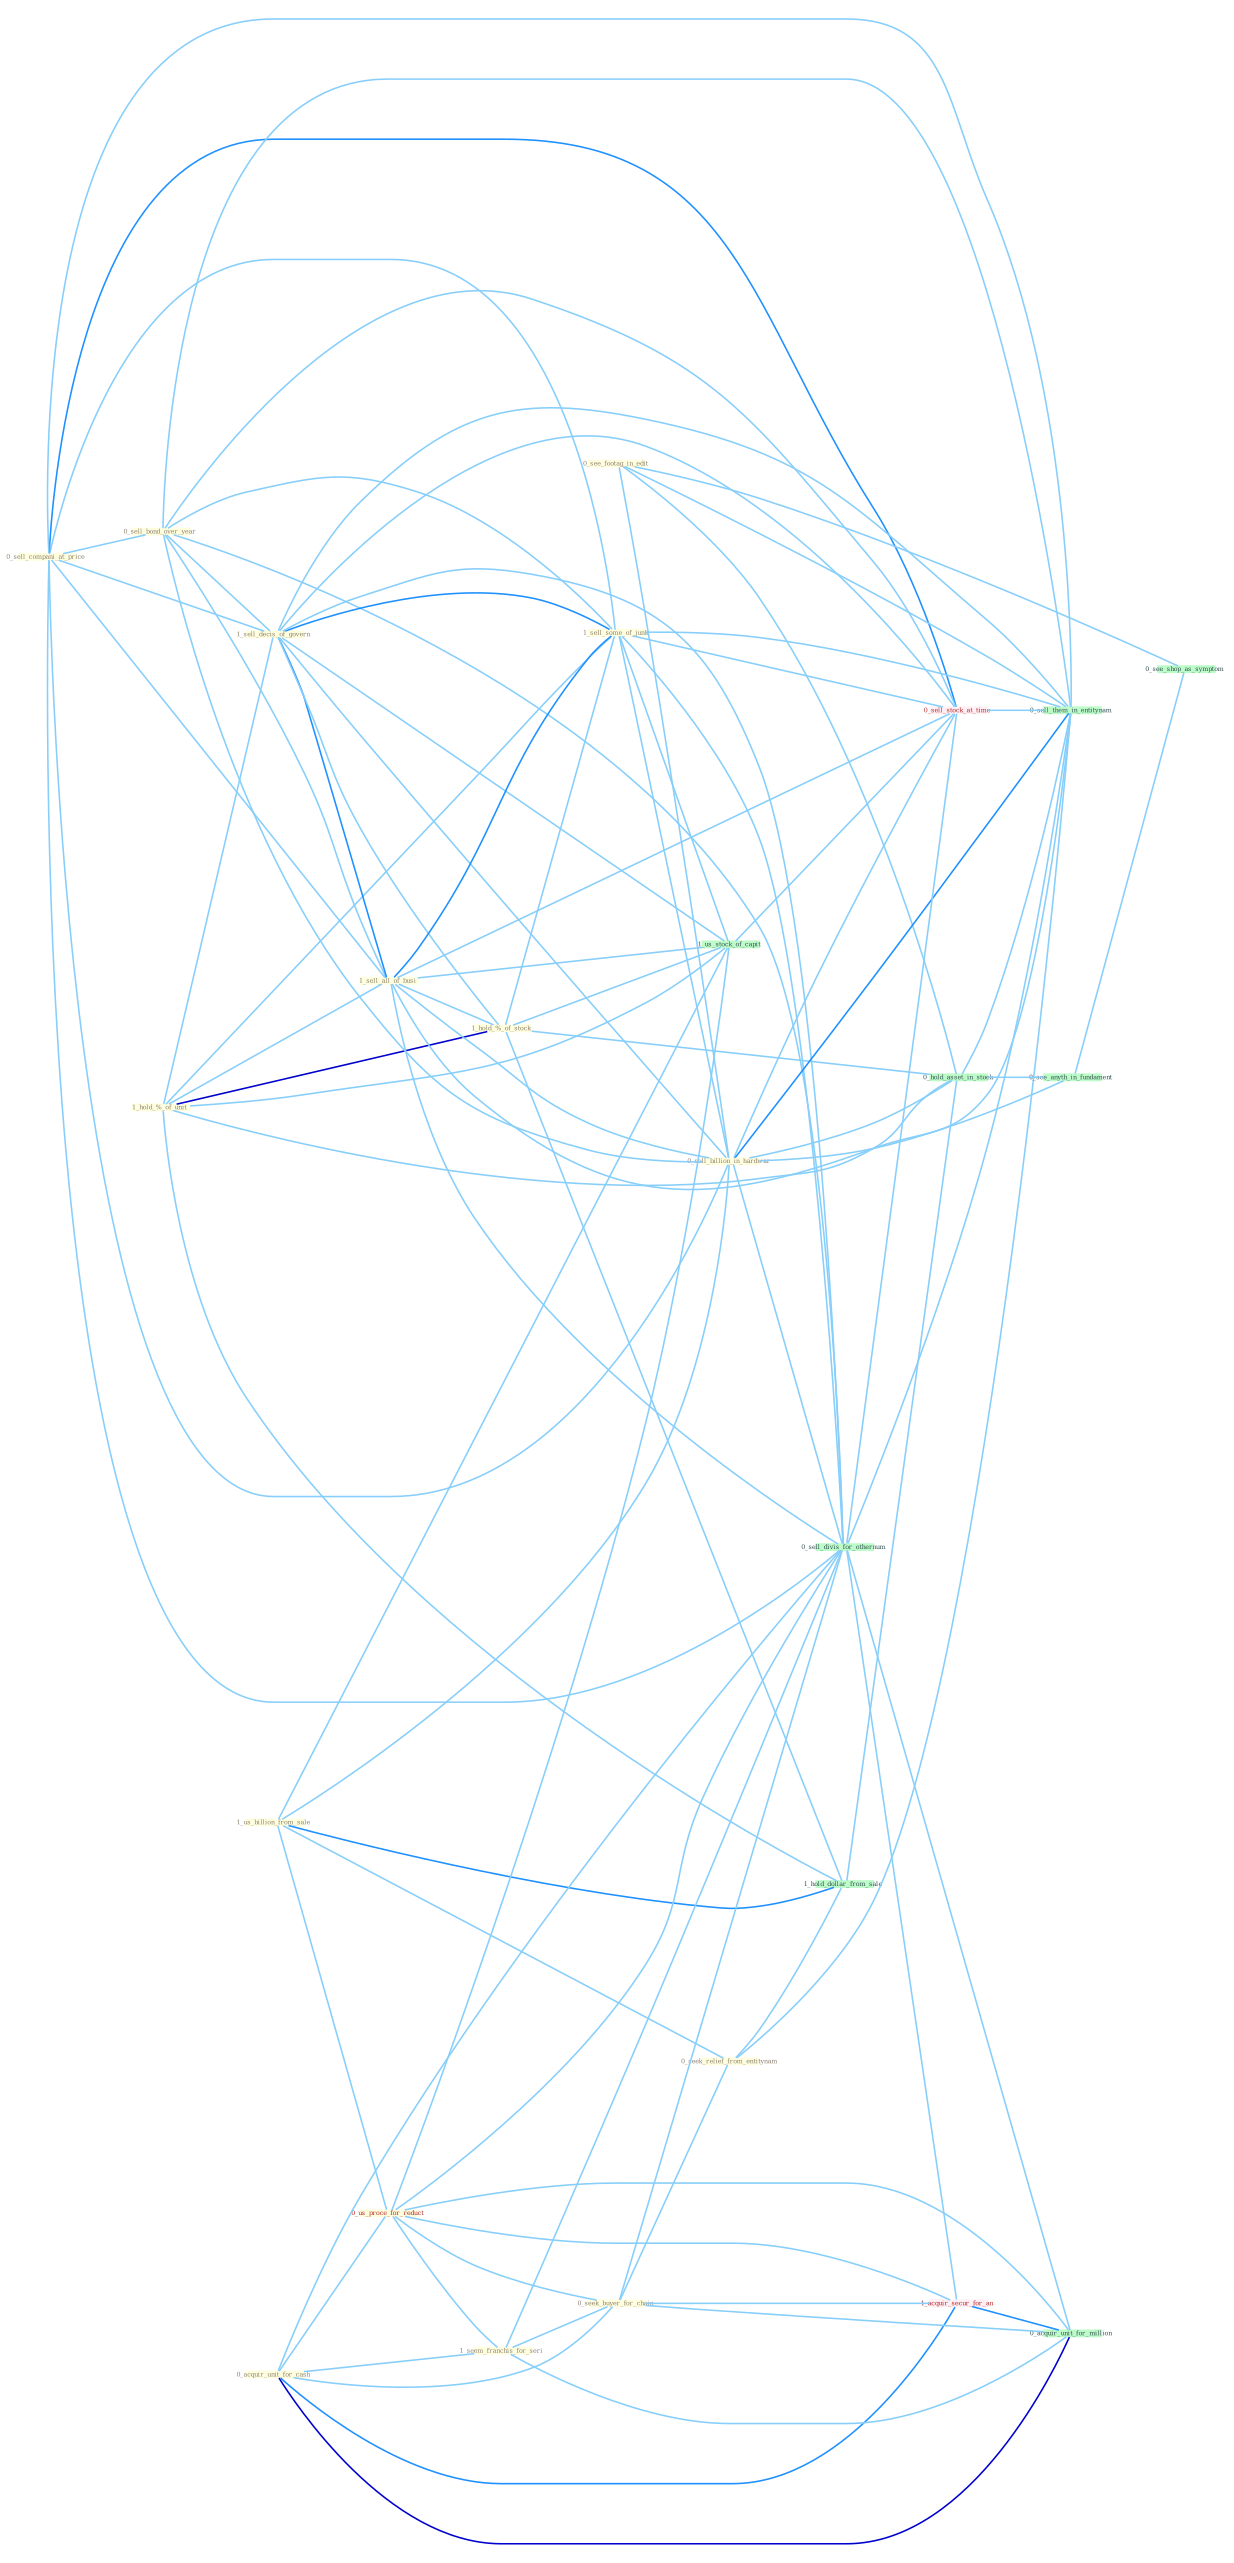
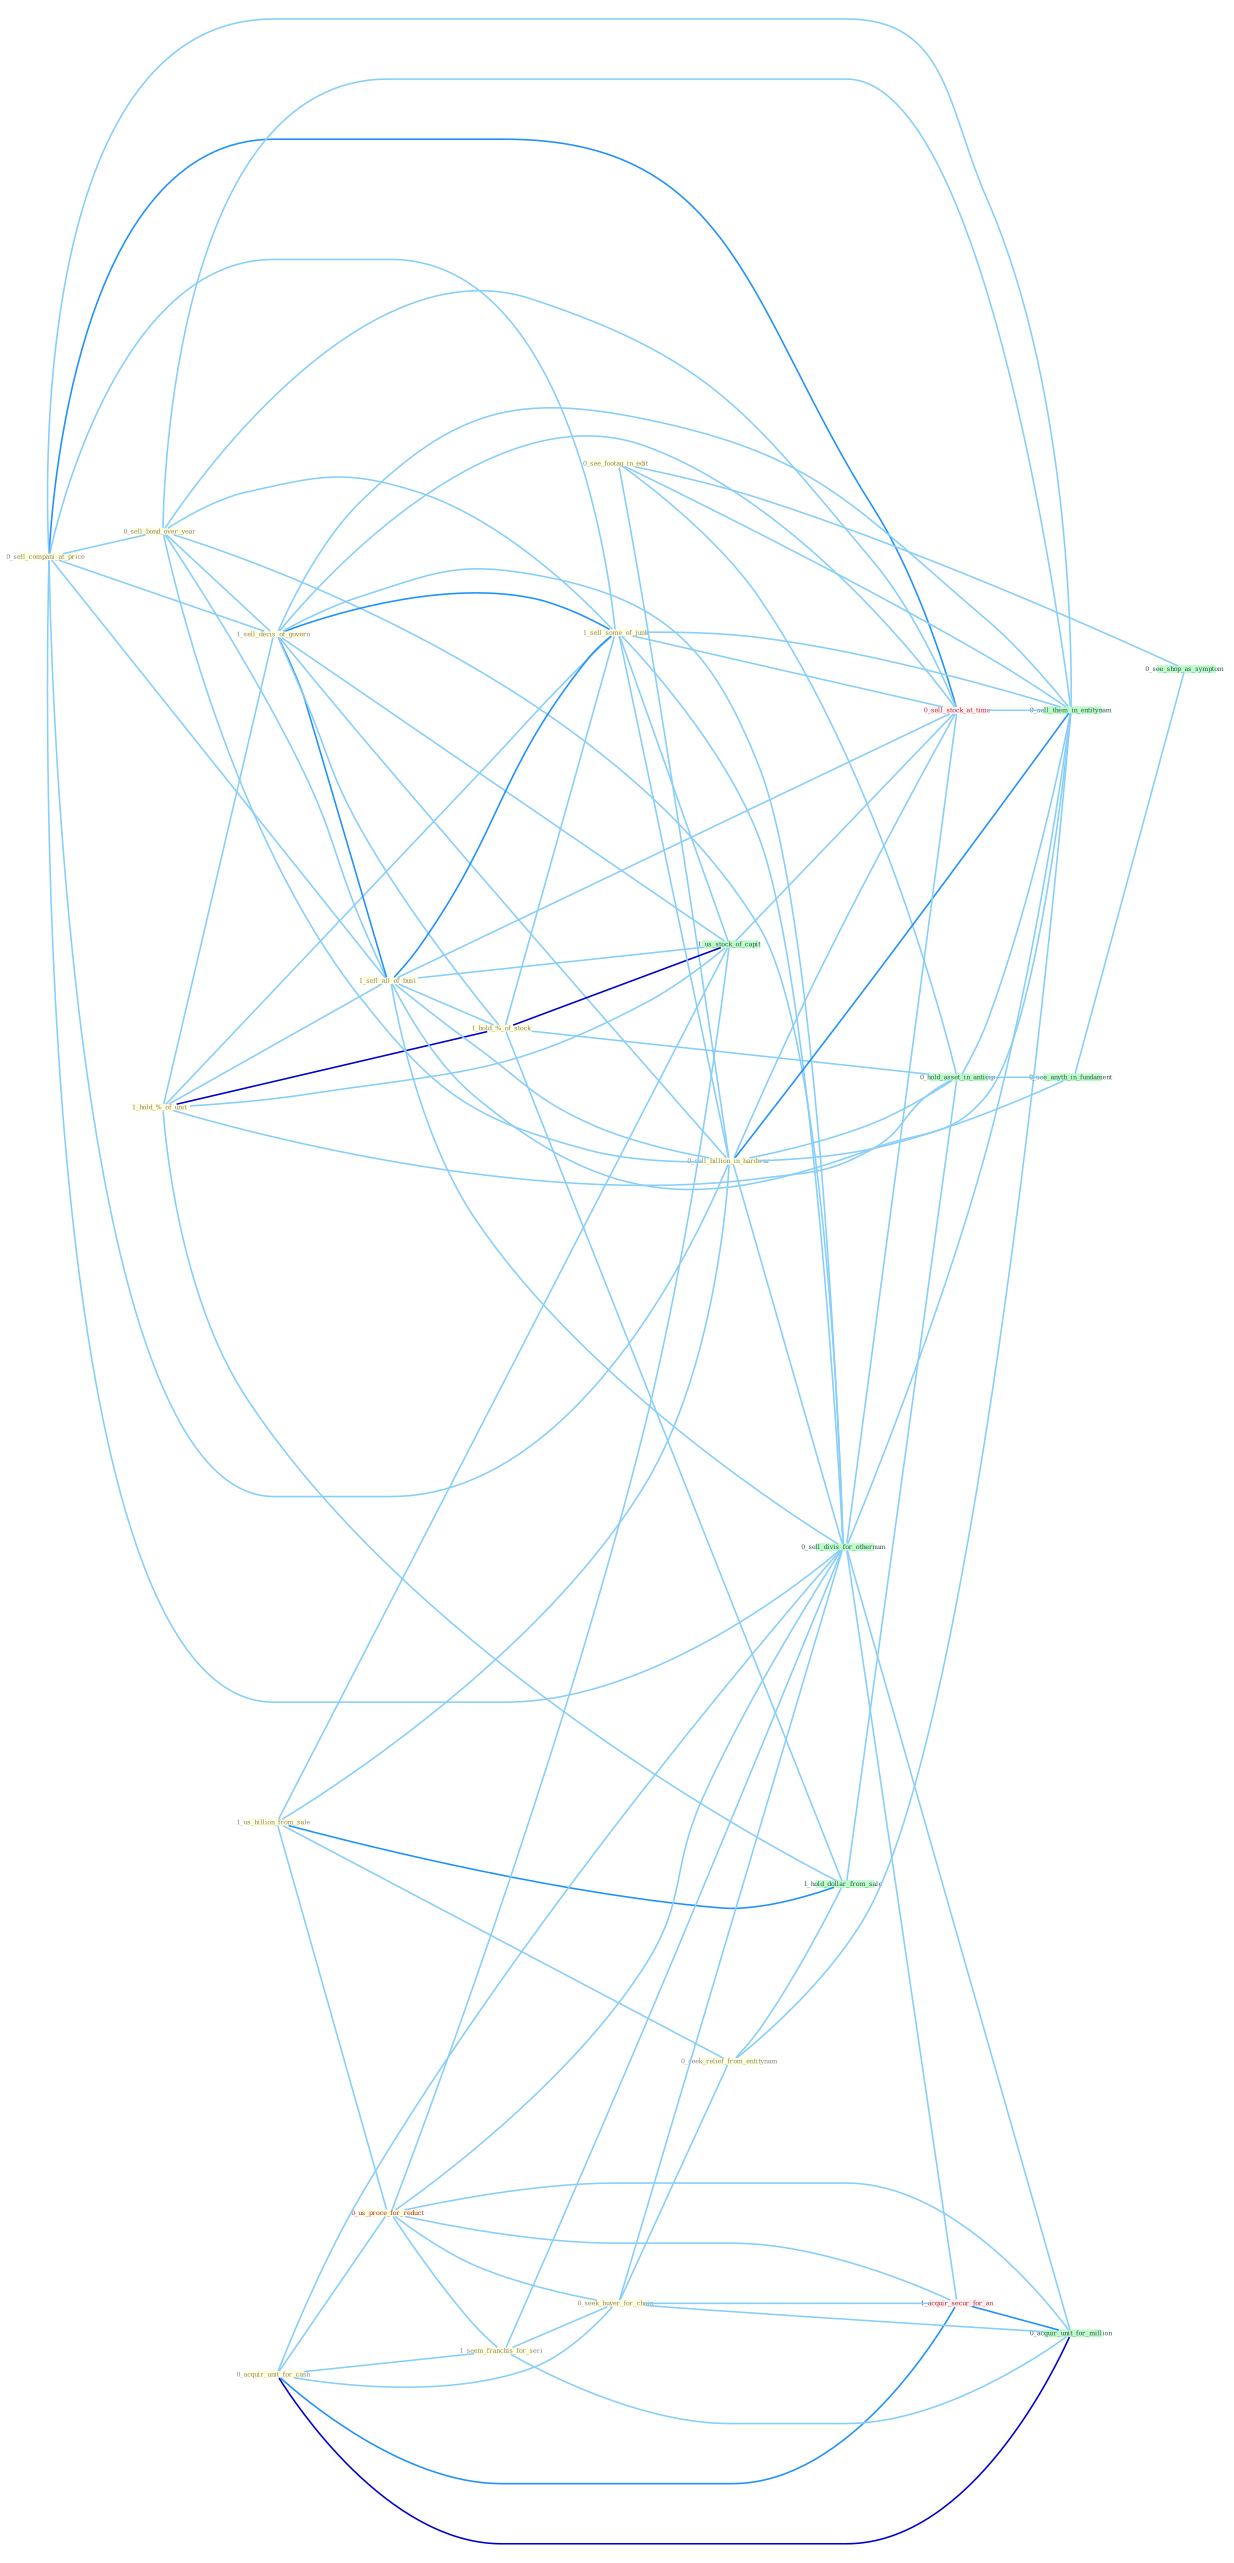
edge "1_us_stock_of_capit" -- "1_hold_%_of_stock": color #87cefa -> #0000cd
node "0_hold_asset_in_stock": label "0_hold_asset_in_stock" -> "0_hold_asset_in_anticip"
